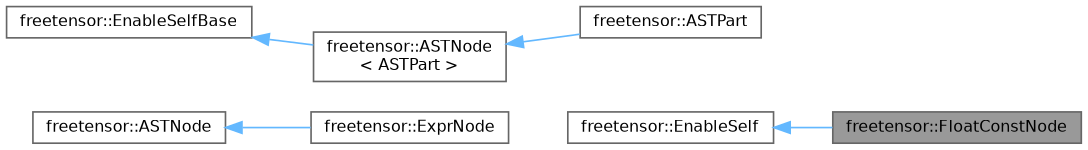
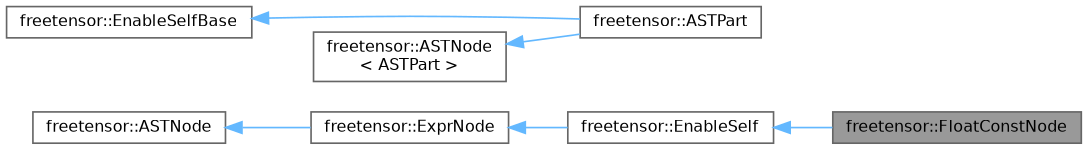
edge "freetensor::ASTNode < ASTPart >" -> "freetensor::EnableSelfBase": now "freetensor::ASTPart" -> "freetensor::EnableSelfBase"
edge "freetensor::EnableSelf" -> "freetensor::ExprNode": added
